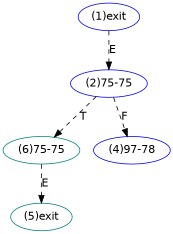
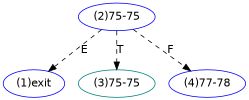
edge "(1)exit" -> "(2)75-75": reversed
node "(6)75-75": label "(6)75-75" -> "(3)75-75"
node "(4)97-78": label "(4)97-78" -> "(4)77-78"
node "(5)exit": removed
